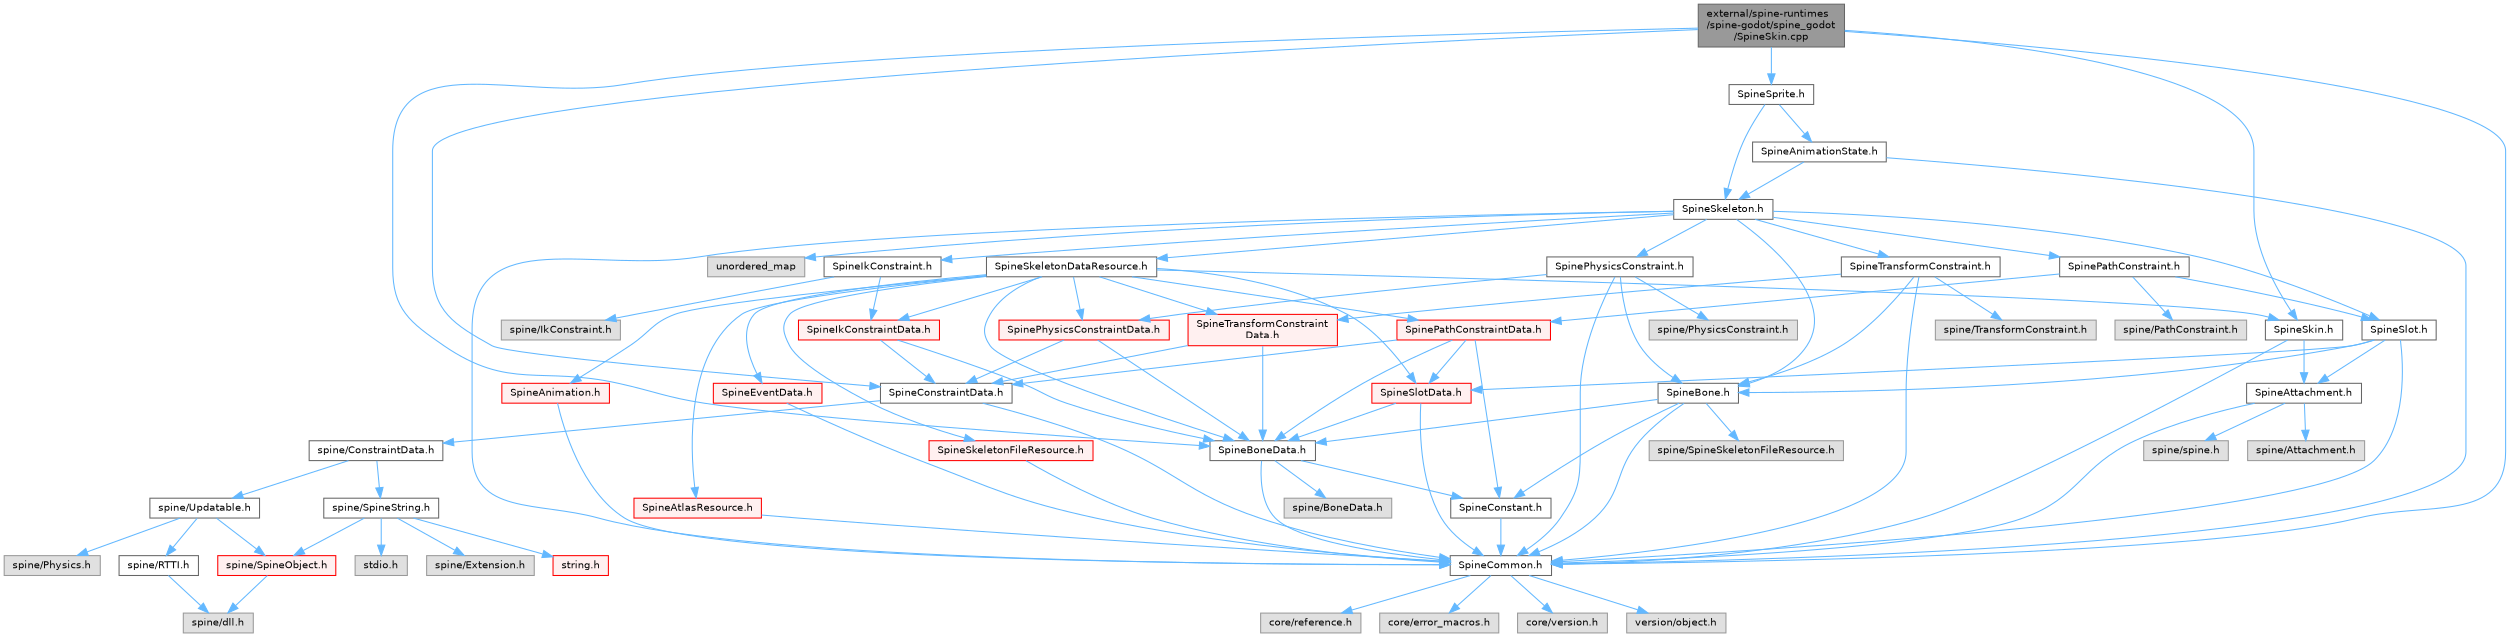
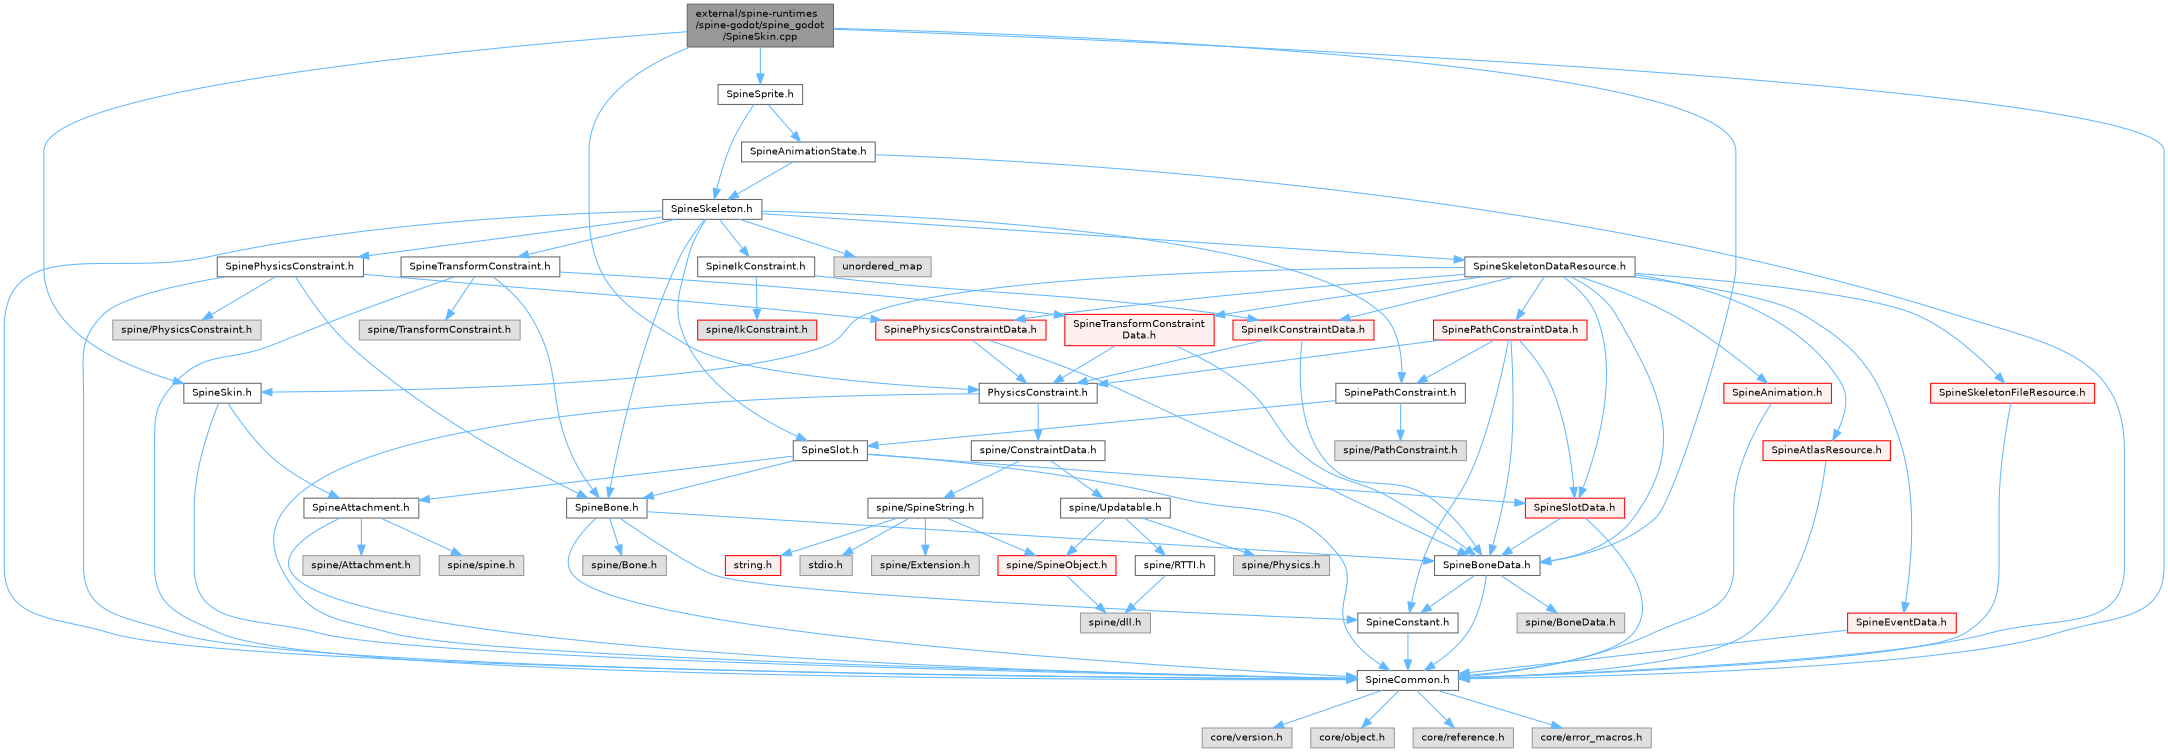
edge "SpinePathConstraint.h" -> "SpinePathConstraintData.h": reversed
node "spine/IkConstraint.h": color grey60 -> red
node "SpineConstraintData.h": label "SpineConstraintData.h" -> "PhysicsConstraint.h"
node "spine/SpineSkeletonFileResource.h": label "spine/SpineSkeletonFileResource.h" -> "spine/Bone.h"
node "version/object.h": label "version/object.h" -> "core/object.h"
